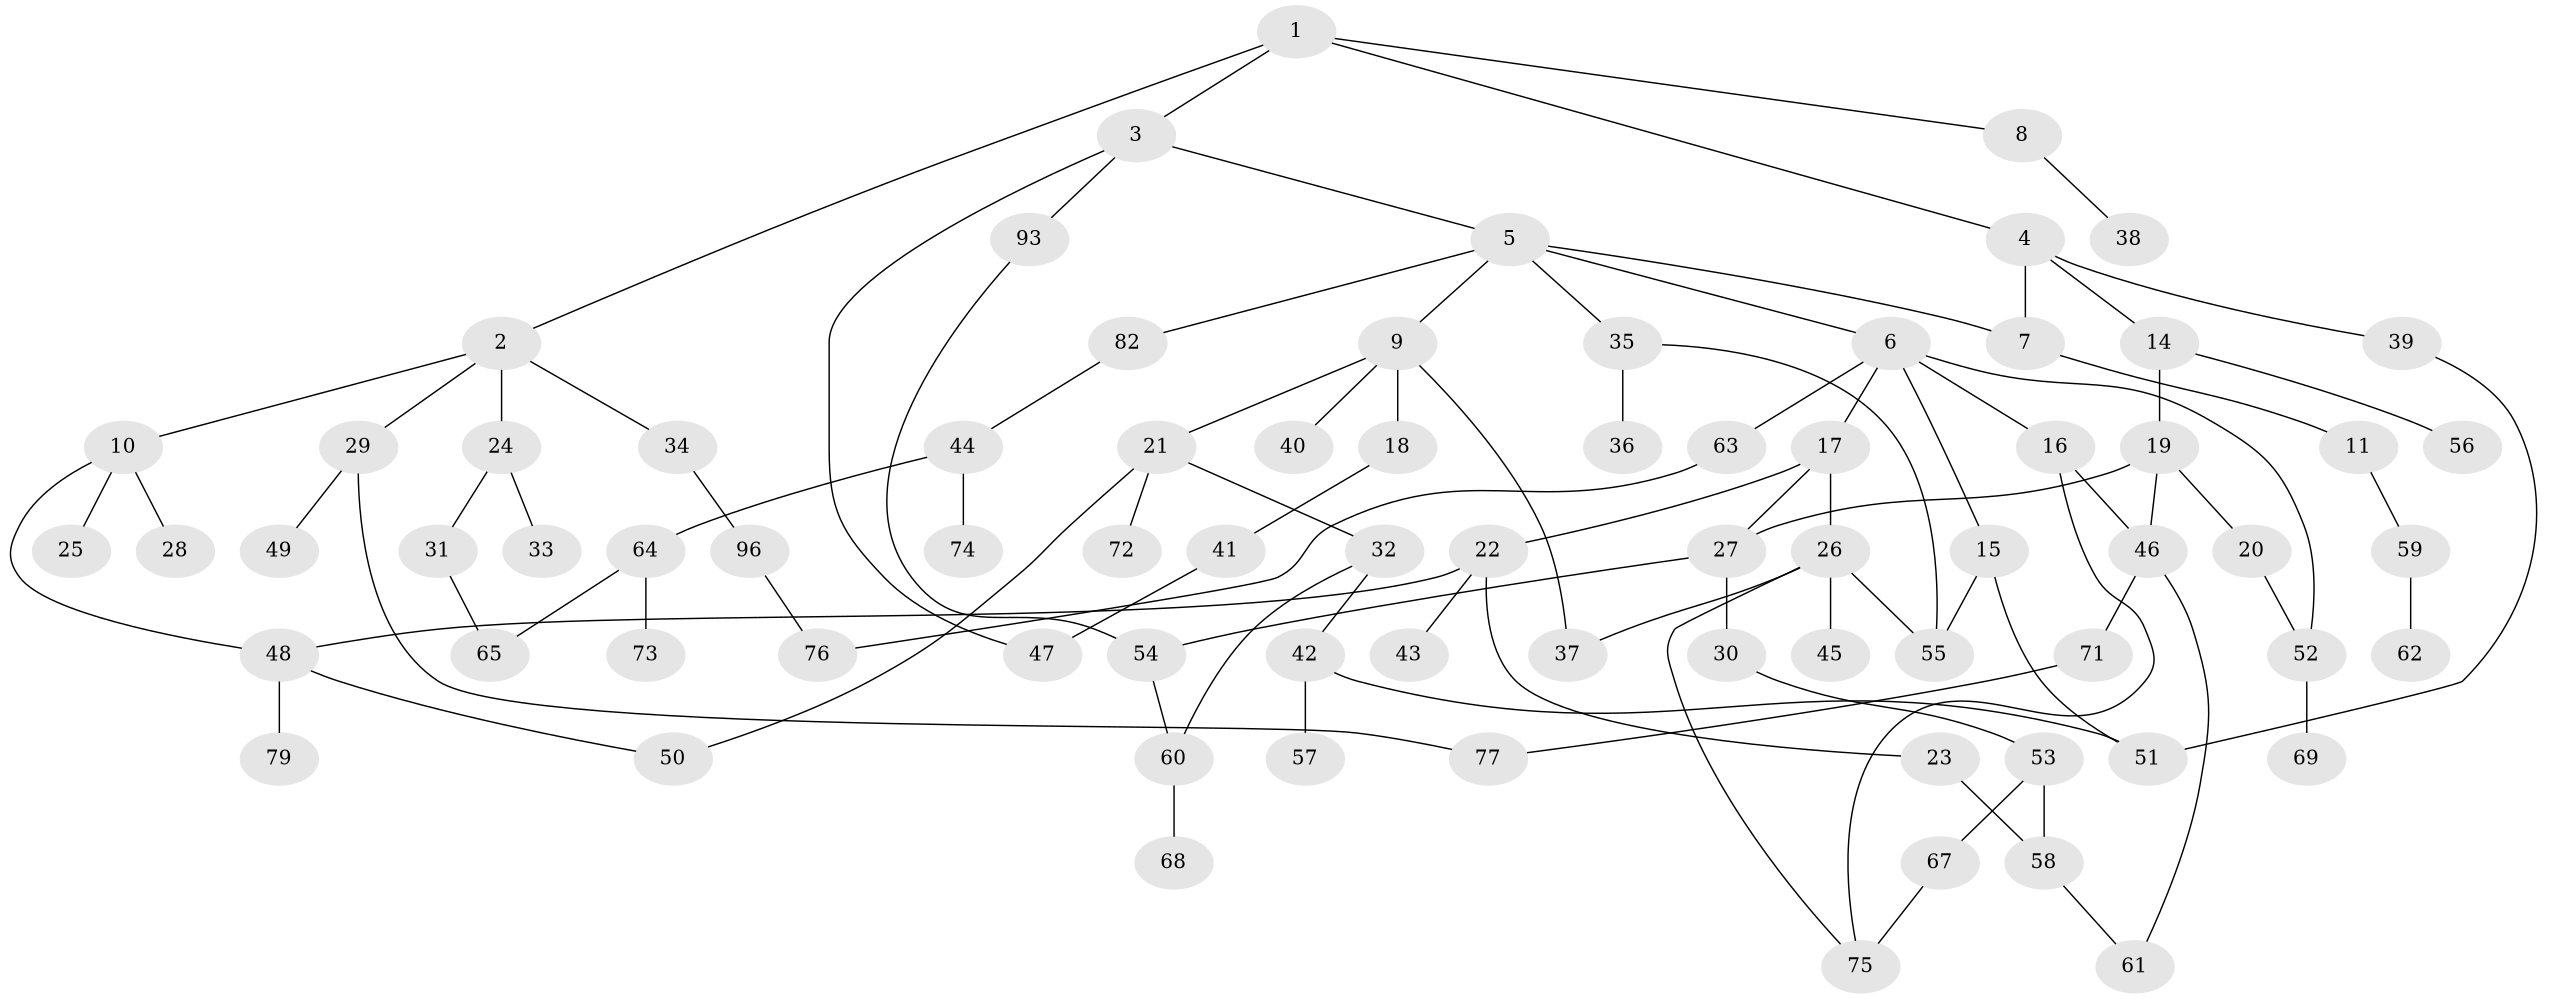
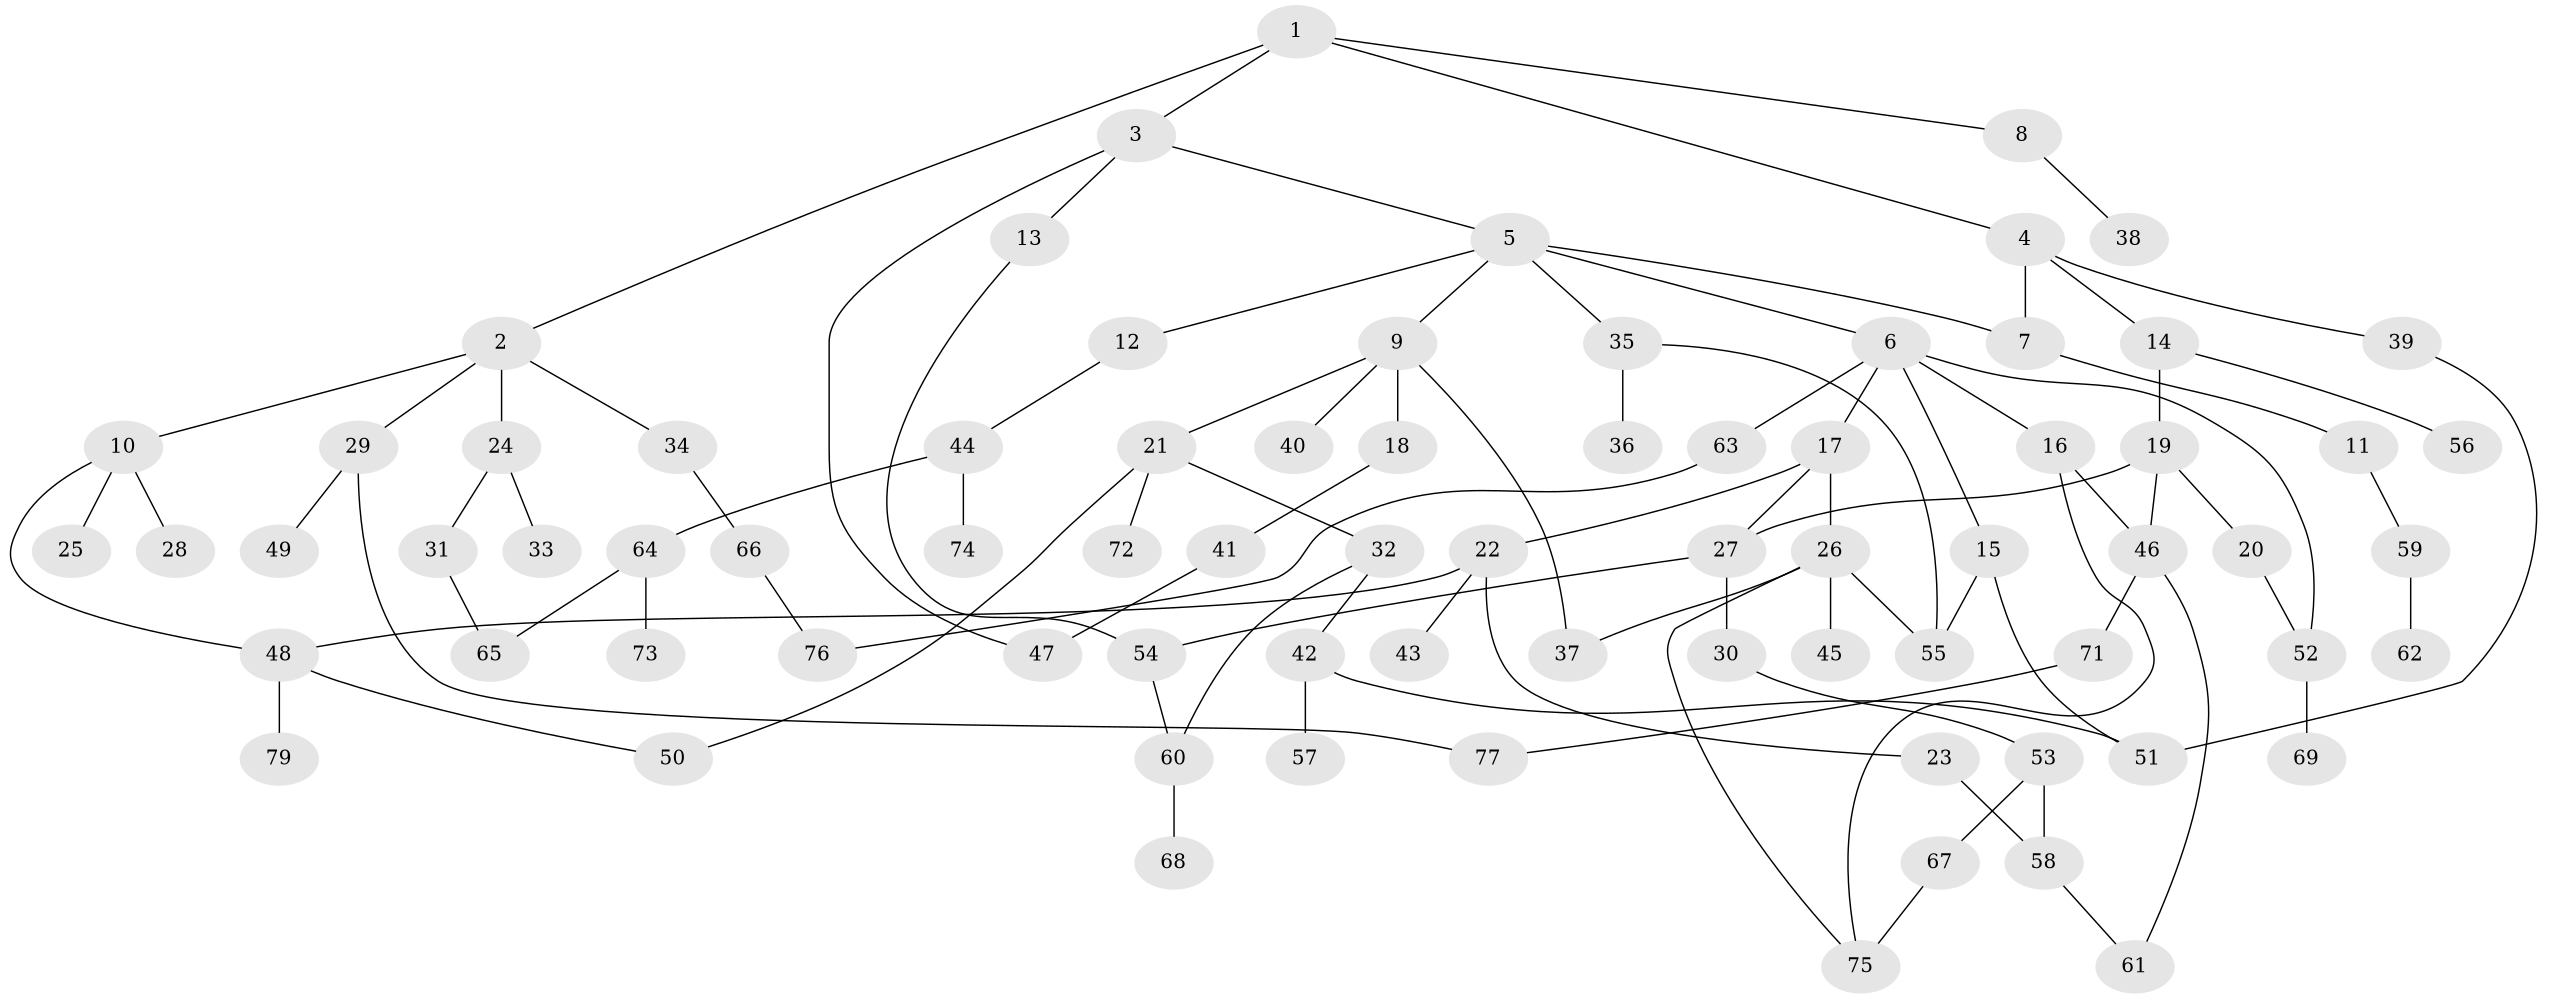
node "93": label "93" -> "13"
node "82": label "82" -> "12"
node "96": label "96" -> "66"
